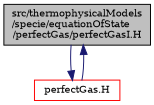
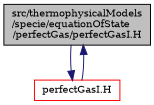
node "perfectGas.H": label "perfectGas.H" -> "perfectGasI.H"
